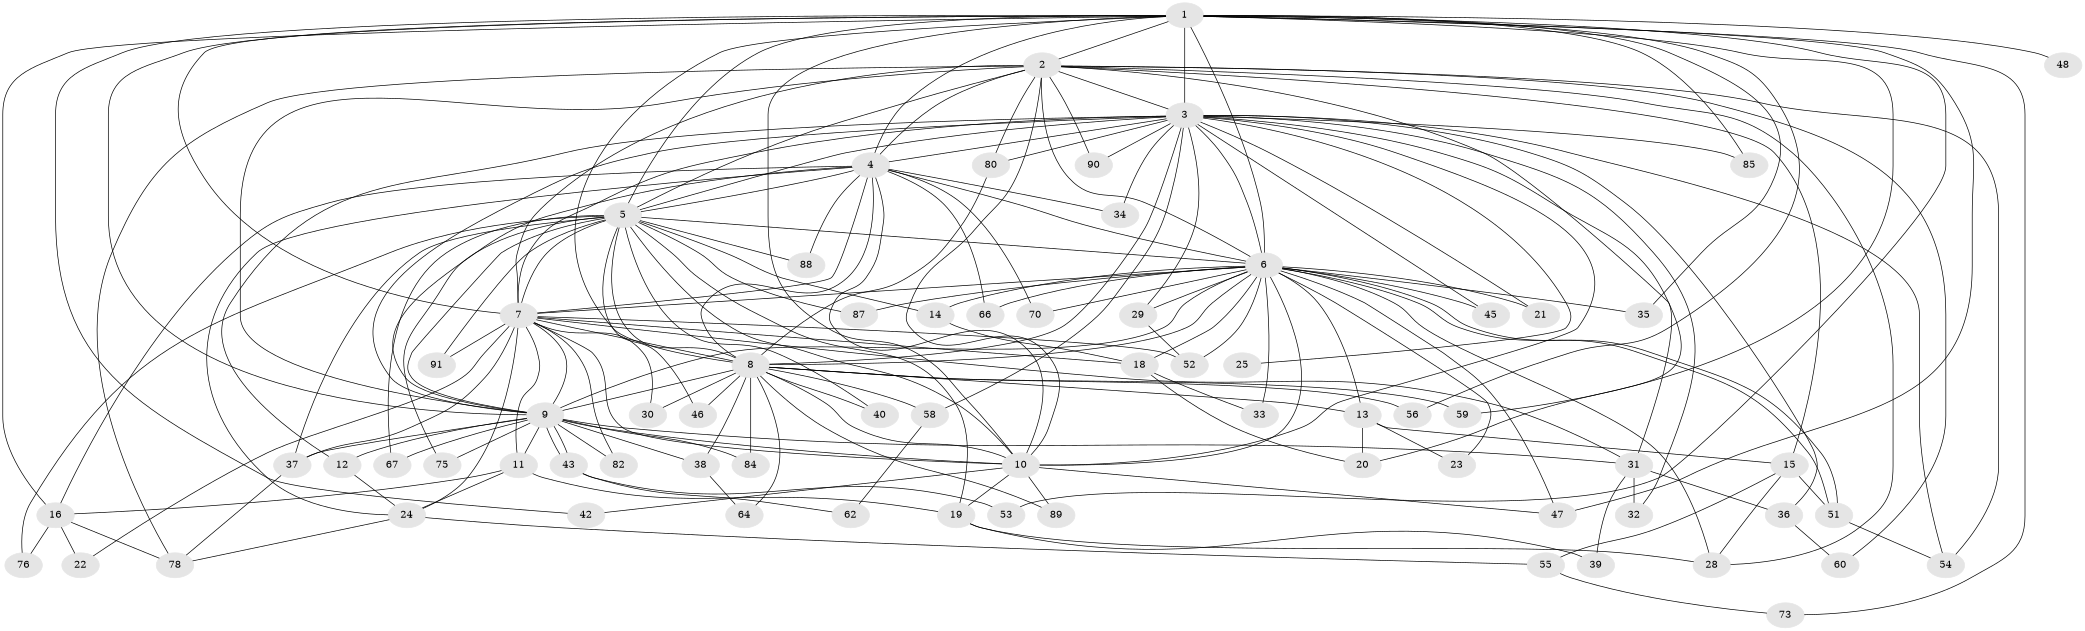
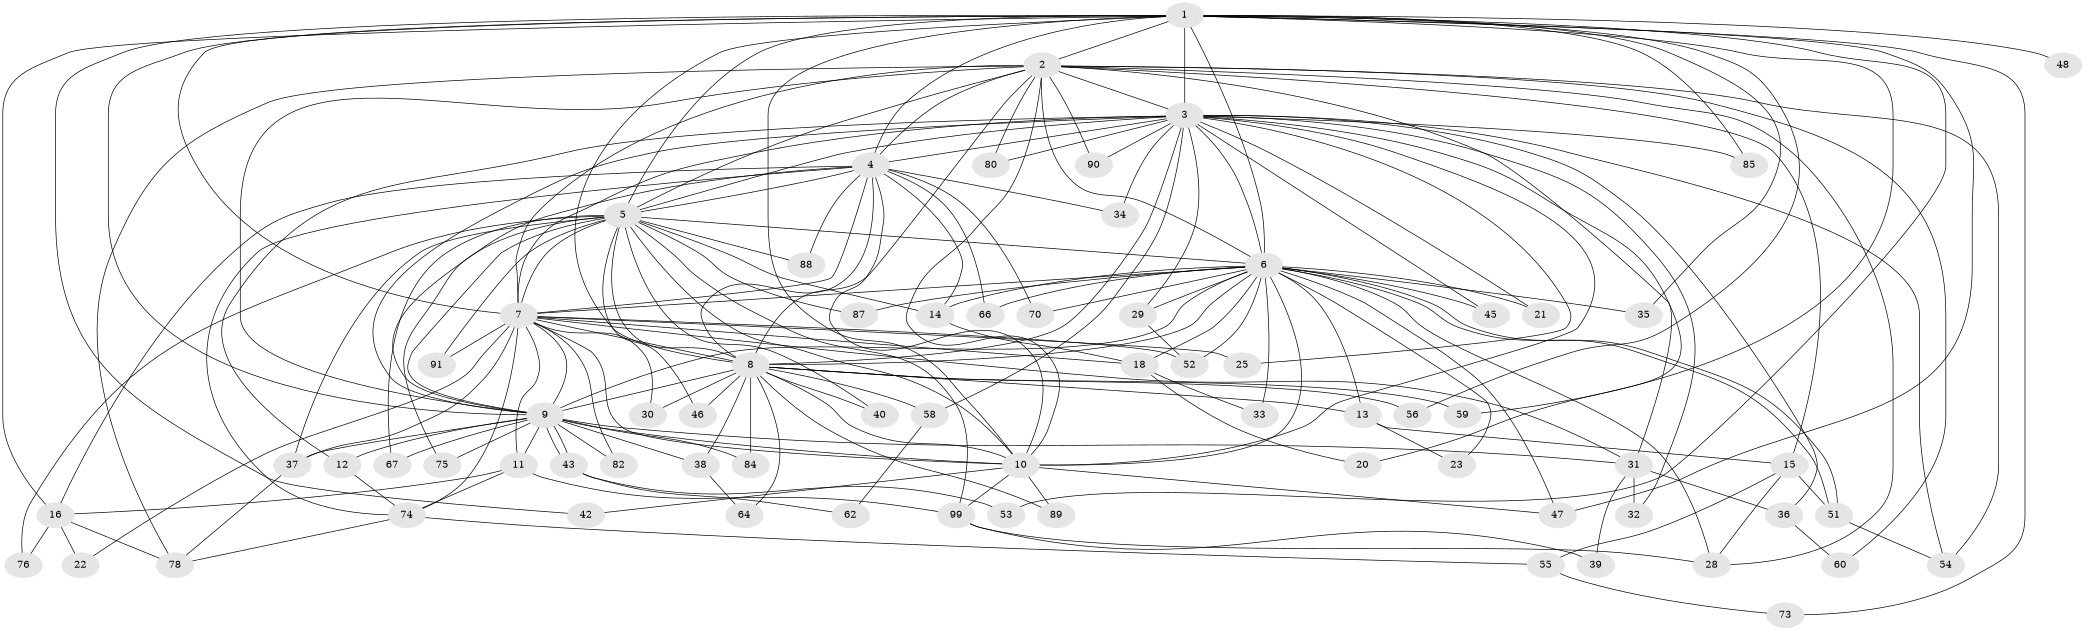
edge "4" -- "6": now "4" -- "14"
edge "80" -- "8": now "2" -- "8"
edge "7" -- "25": added
edge "13" -- "20": removed
node "24": label "24" -> "74"
node "19": label "19" -> "99"
